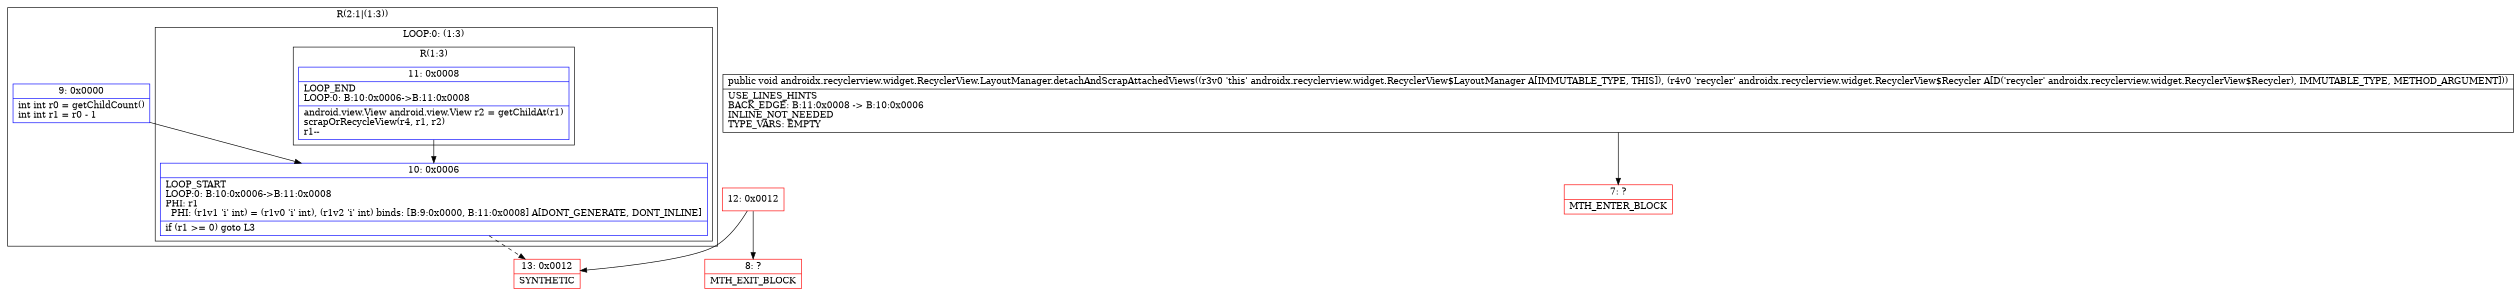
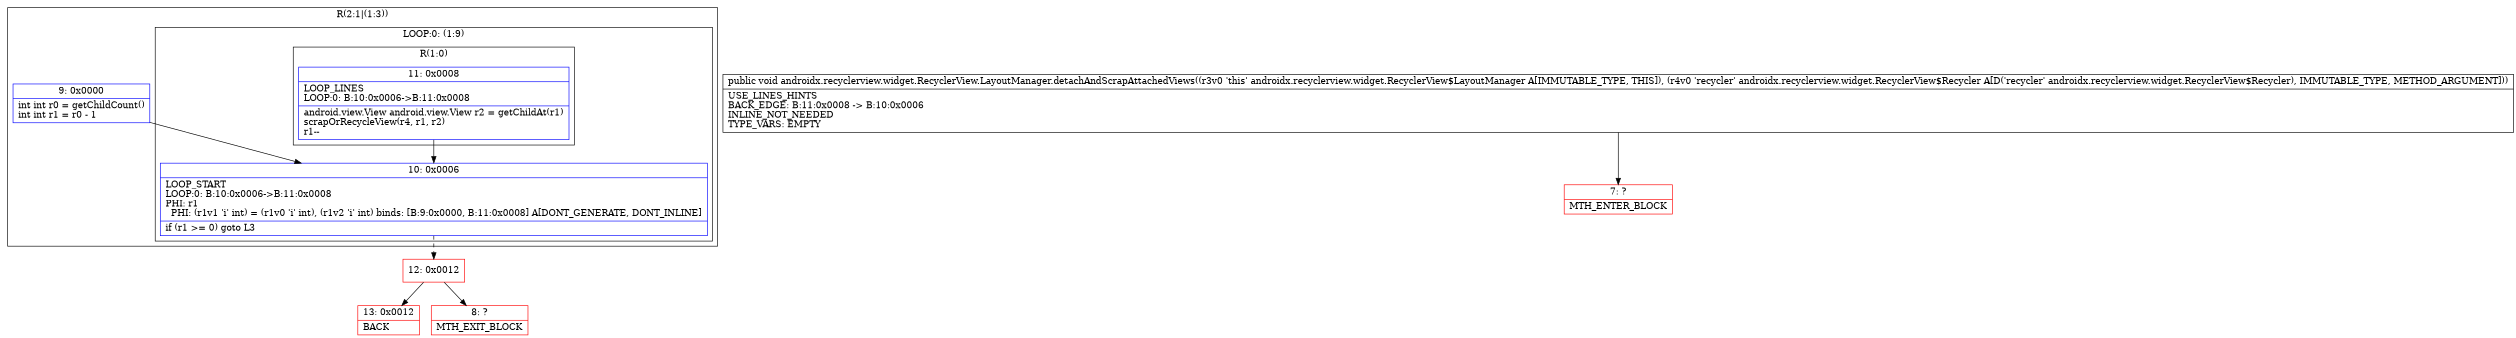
cluster "LOOP:0: (1:3)": label "LOOP:0: (1:3)" -> "LOOP:0: (1:9)"
cluster "R(1:3)": label "R(1:3)" -> "R(1:0)"
node "11: 0x0008": text "LOOP_END" -> "LOOP_LINES"
edge "10: 0x0006" -> "13: 0x0012": now "10: 0x0006" -> "12: 0x0012"
node "13: 0x0012": text "SYNTHETIC" -> "BACK"
